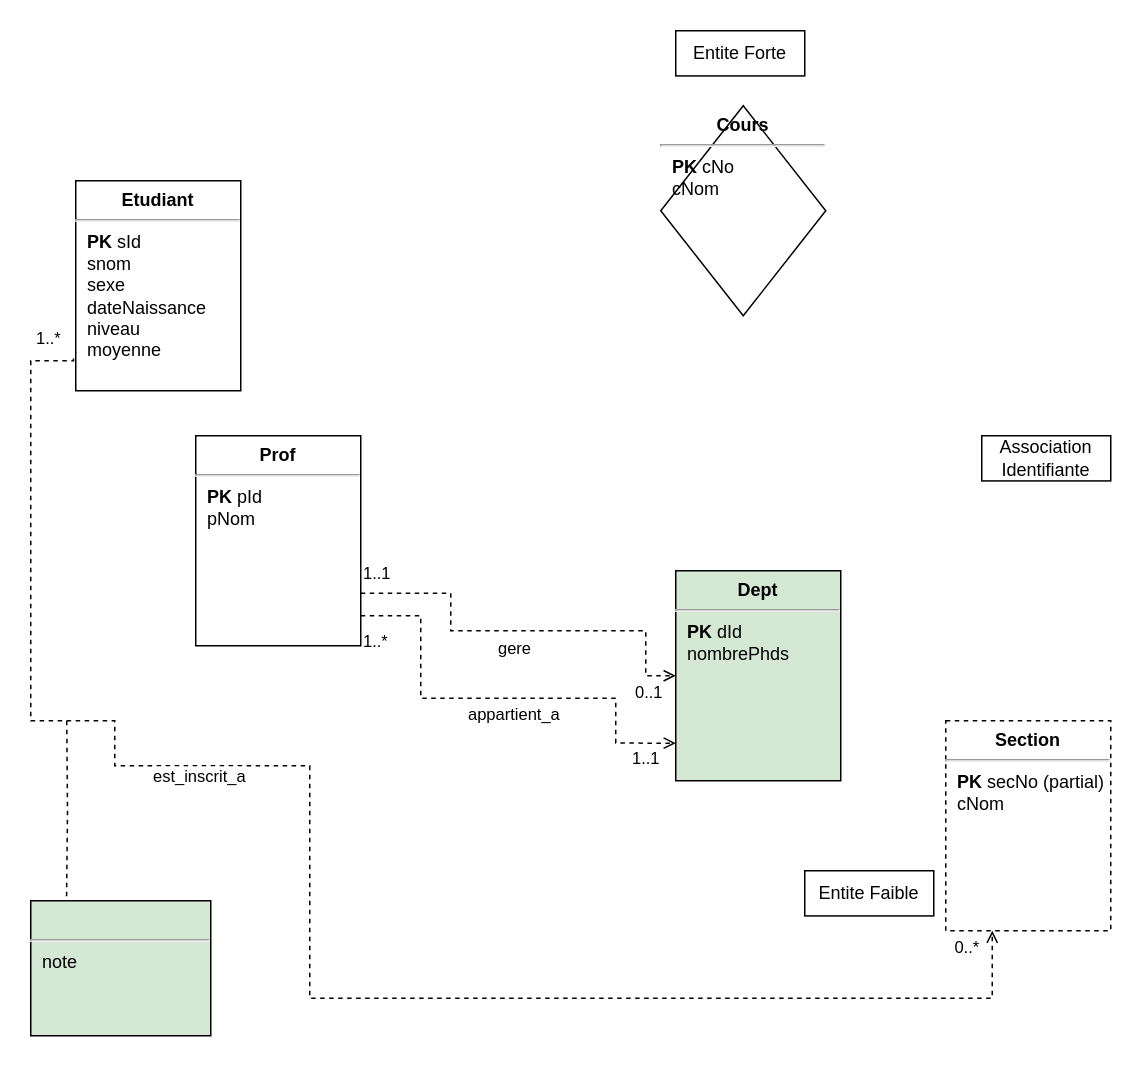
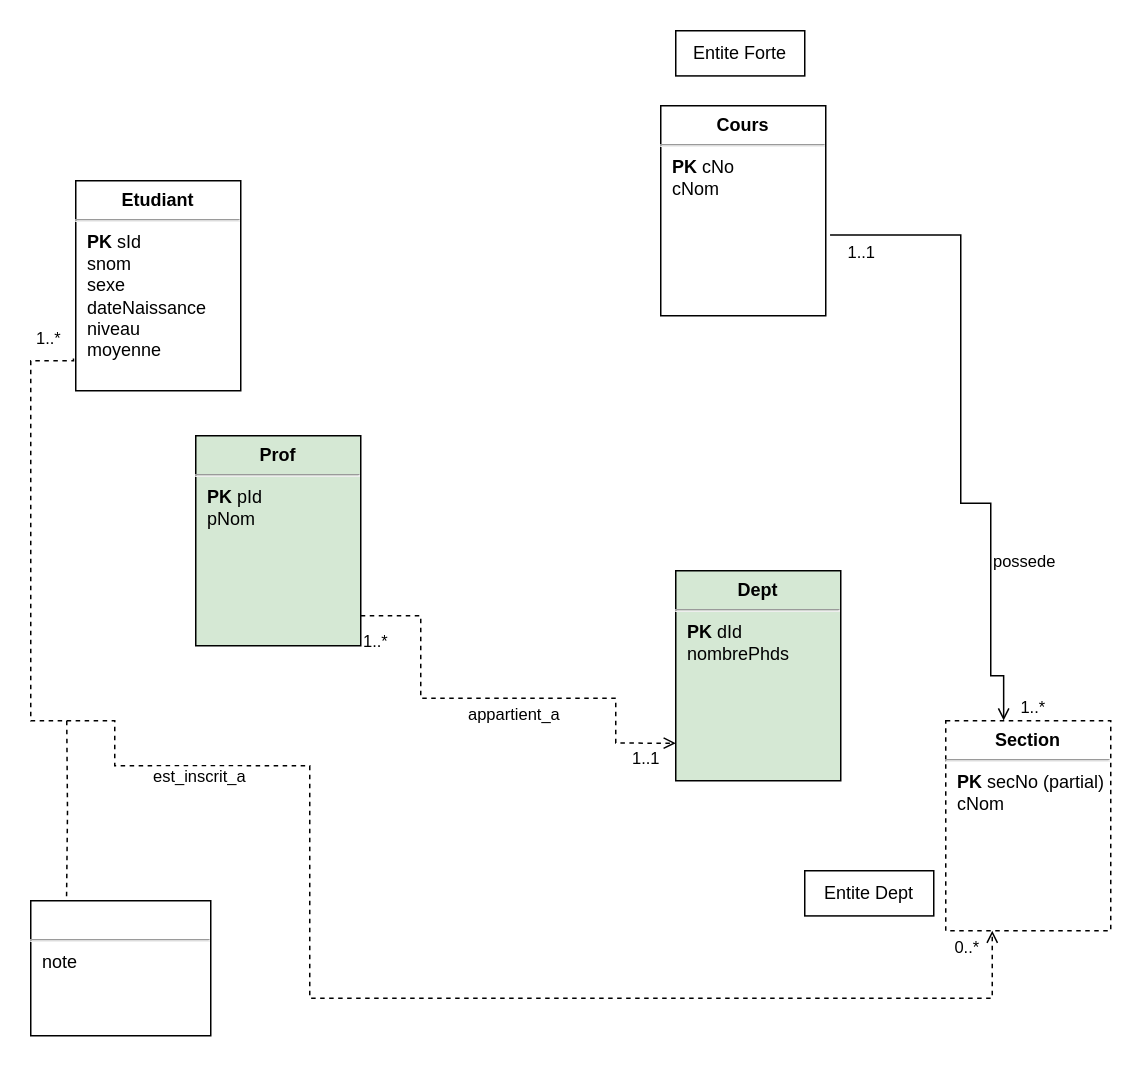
node "Cours PK cNo cNom": shape diamond -> rectangle
edge "Cours PK cNo cNom" -> "Section PK secNo (partial) cNom": added, labels "1..1", "possede", "1..*"
node "Association Identifiante": removed
node "Prof PK pId pNom": fillcolor #ffffff -> #d5e8d4
edge "Prof PK pId pNom" -> "Dept PK dId nombrePhds": removed, labels "1..1", "gere", "0..1"
node "Entite Faible": label "Entite Faible" -> "Entite Dept"
node "note": fillcolor #d5e8d4 -> #ffffff
